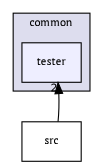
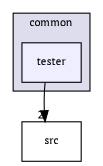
edge "src" -> "tester": reversed
